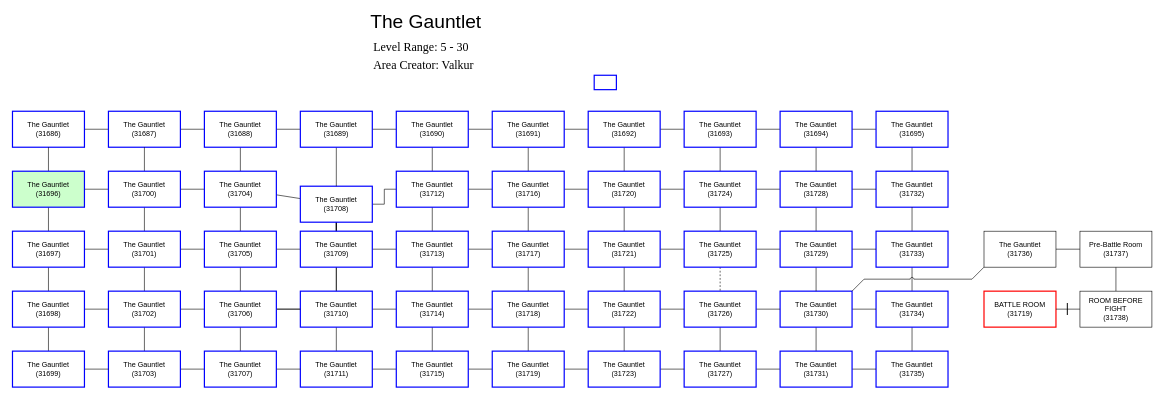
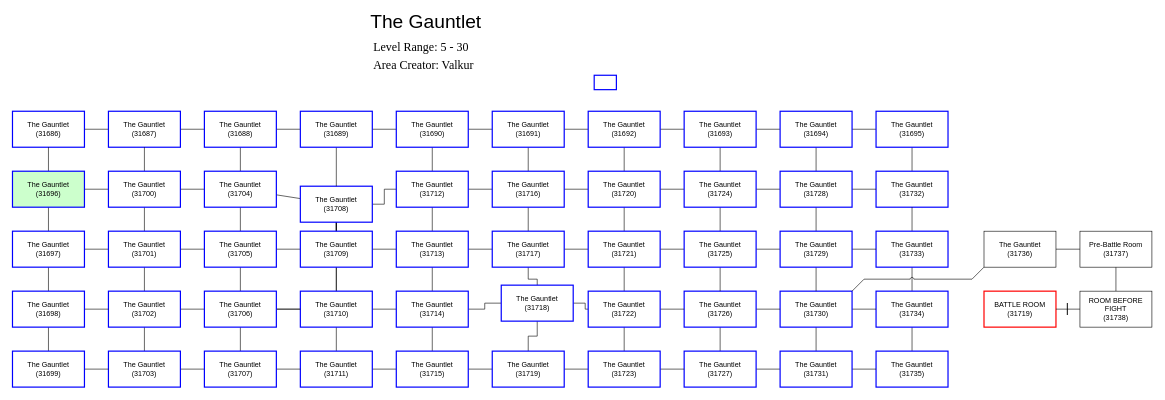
edge "The Gauntlet (31725)" -- "The Gauntlet (31726)": style dashed -> solid
node "The Gauntlet (31718)": moved (528, 309) -> (537, 303)
